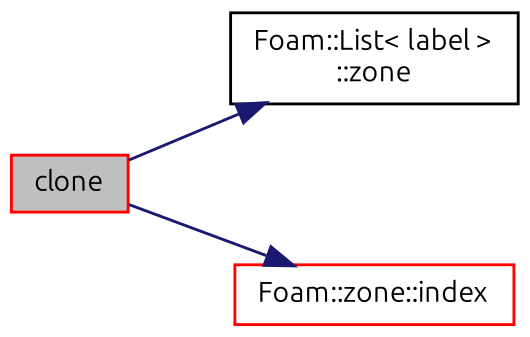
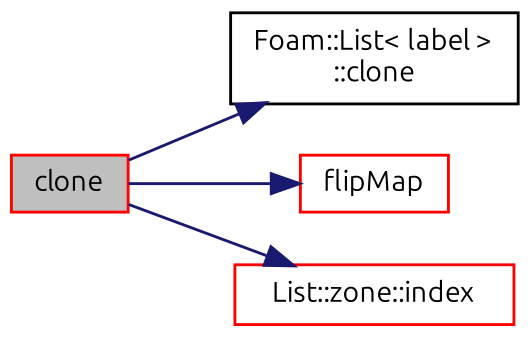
node "Foam::List< label > ::zone": label "Foam::List< label > ::zone" -> "Foam::List< label > ::clone"
node "flipMap": added
node "Foam::zone::index": label "Foam::zone::index" -> "List::zone::index"
